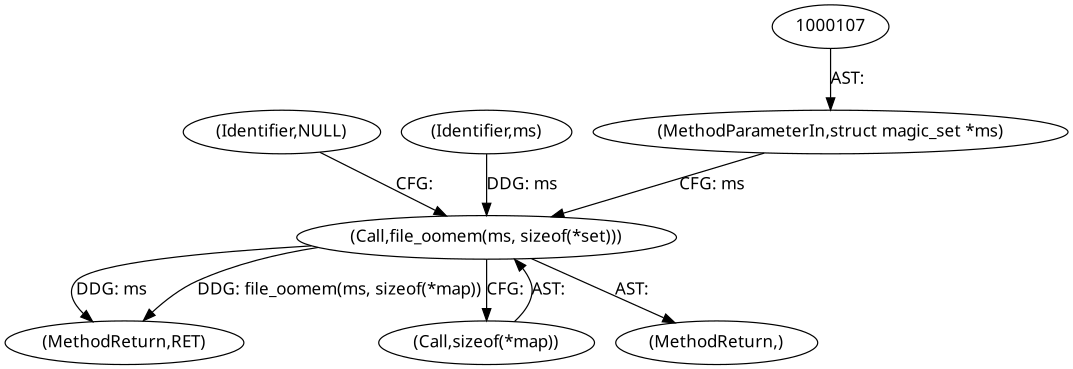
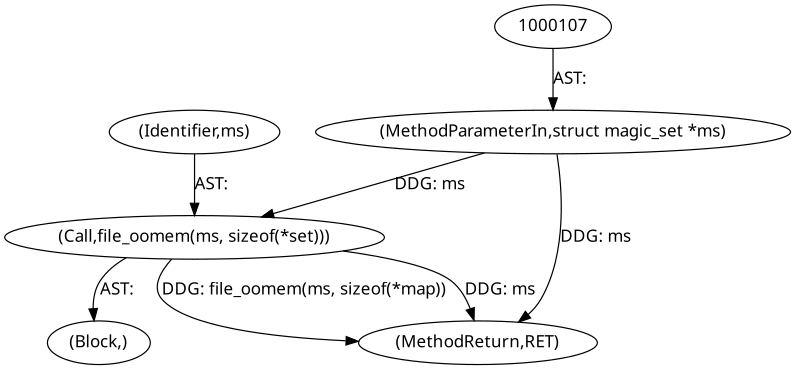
node "(Identifier,NULL)": removed
edge "(Identifier,ms)" -> "(Call,file_oomem(ms, sizeof(*set)))": label "DDG: ms" -> "AST: "
edge "(MethodParameterIn,struct magic_set *ms)" -> "(Call,file_oomem(ms, sizeof(*set)))": label "CFG: ms" -> "DDG: ms"
edge "(MethodParameterIn,struct magic_set *ms)" -> "(MethodReturn,RET)": added, label "DDG: ms"
node "(Call,sizeof(*map))": removed
node "(MethodReturn,)": label "(MethodReturn,)" -> "(Block,)"
